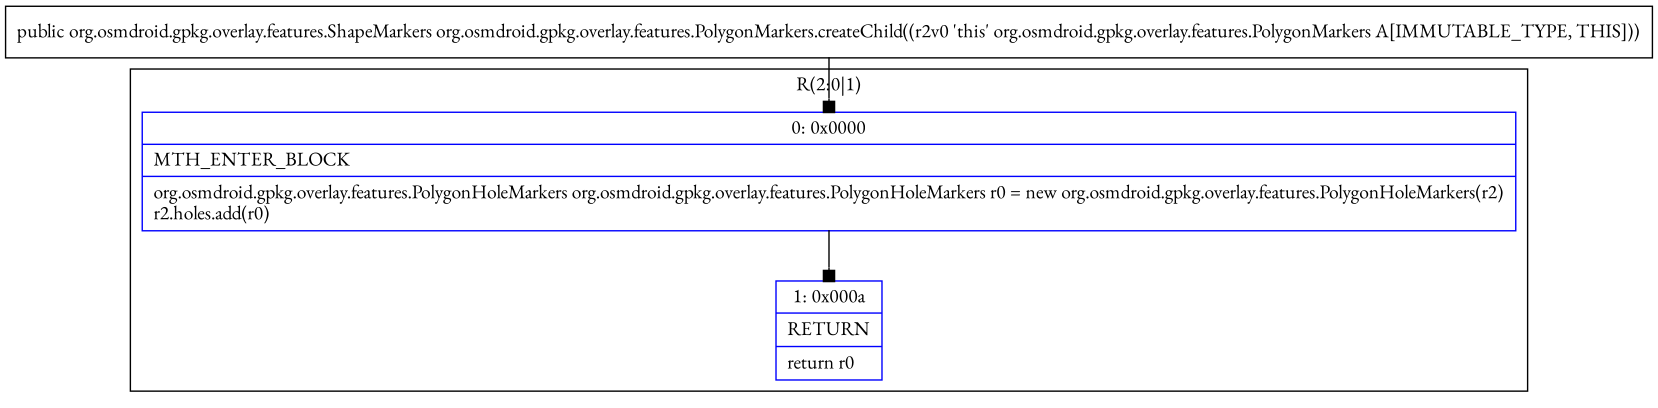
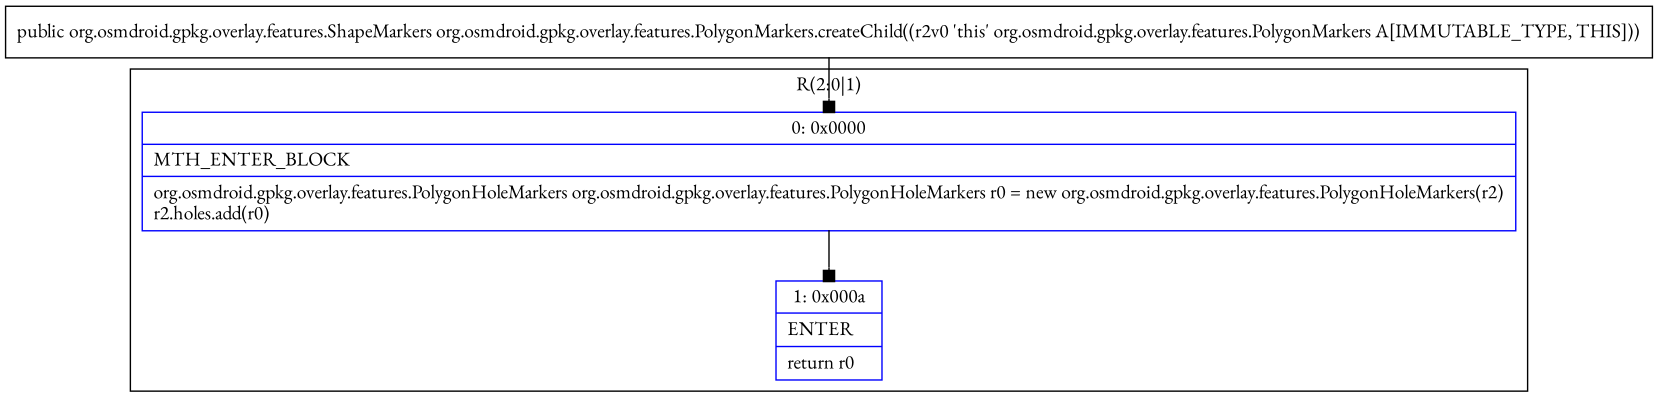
node "1: 0x000a": text "RETURN" -> "ENTER"
